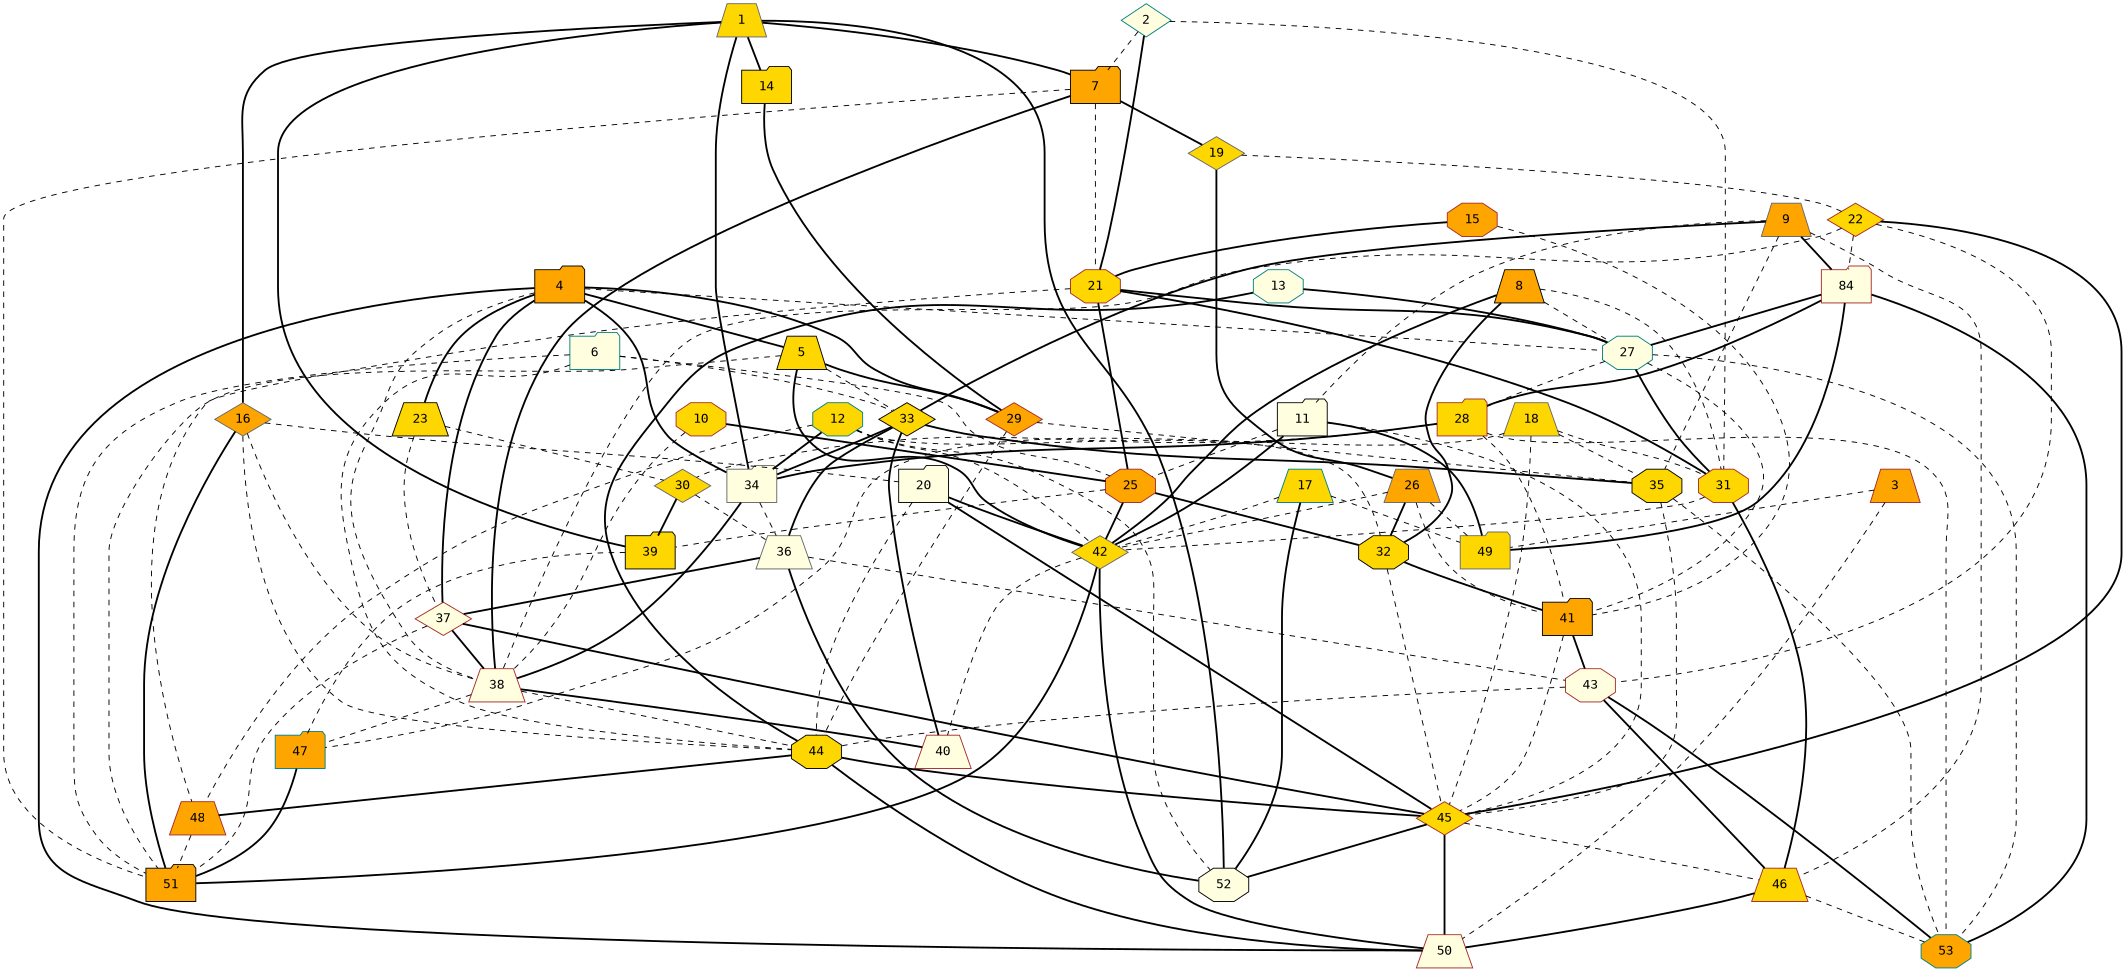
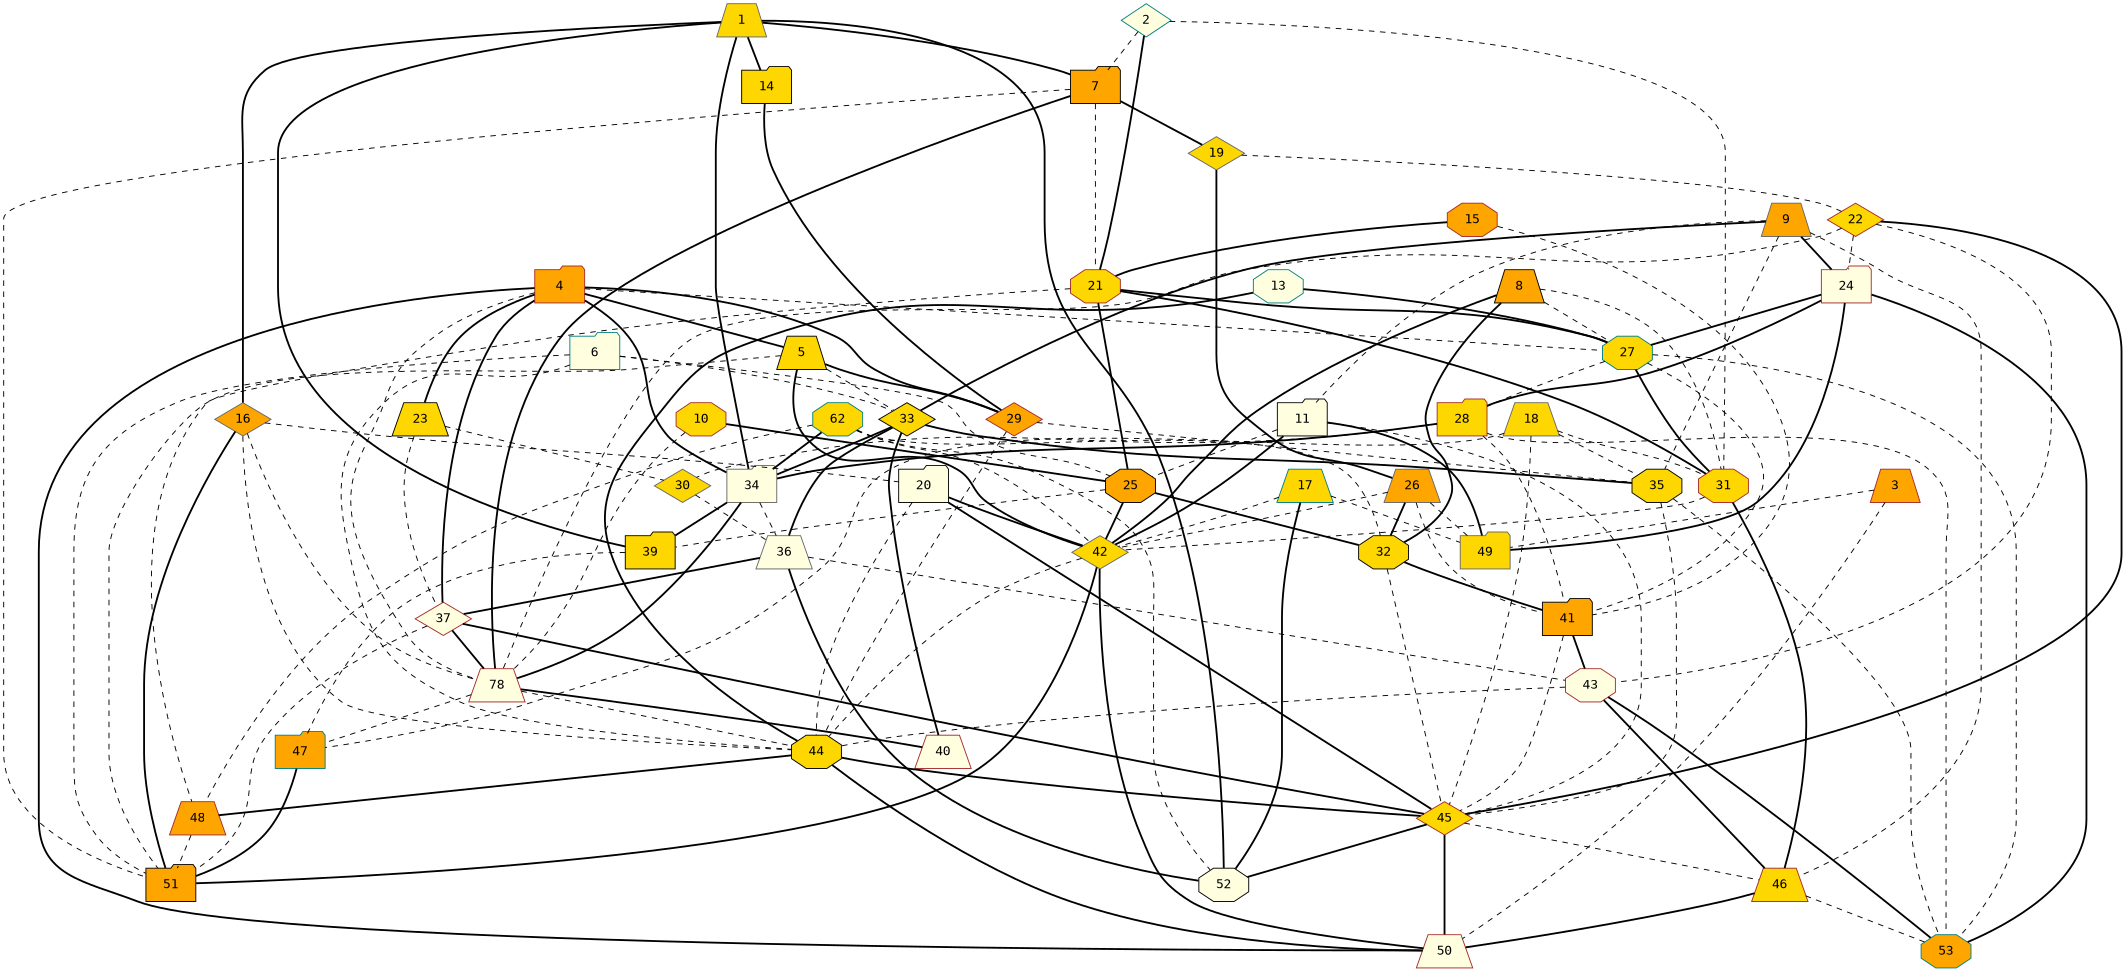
node "4": color black -> brown
node "84": label "84" -> "24"
node "27": fillcolor lightyellow -> gold
node "12": label "12" -> "62"
node "25": color brown -> black
edge "30" -- "39": now "34" -- "39"
edge "42" -- "40": now "42" -- "44"
node "38": label "38" -> "78"
